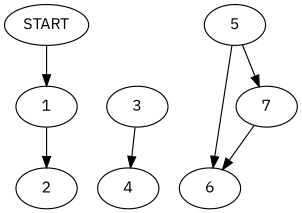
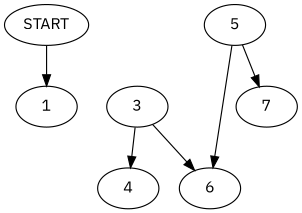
edge "7" -> "6": now "3" -> "6"
node "2": removed
